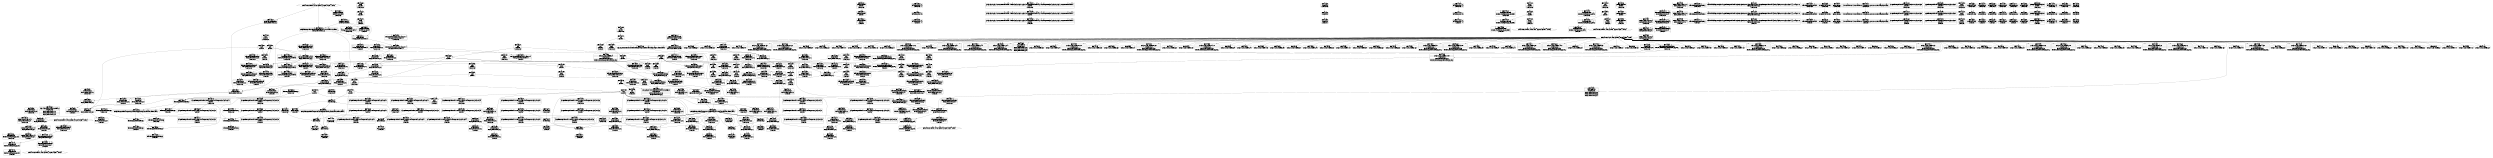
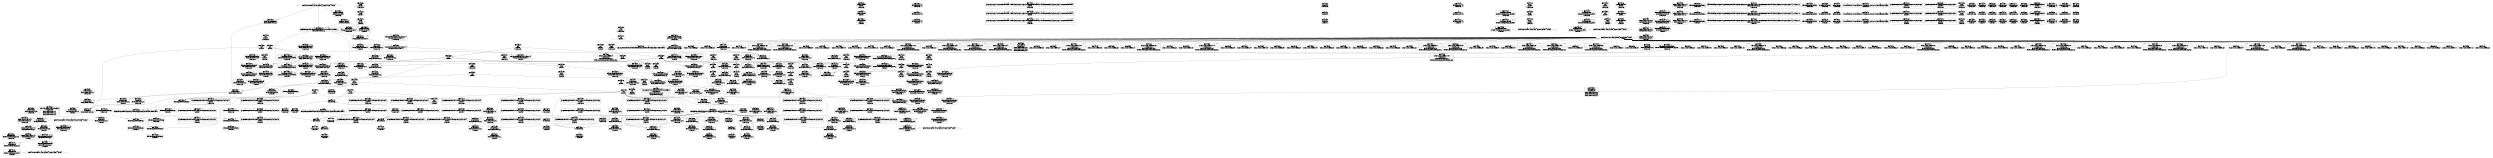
node "CE0x4464ad0": text "current_sid:tmp3" -> "current_ade:tmp3"
